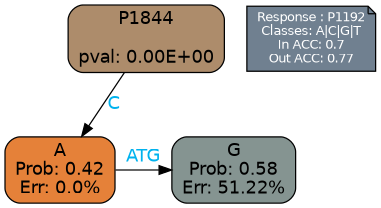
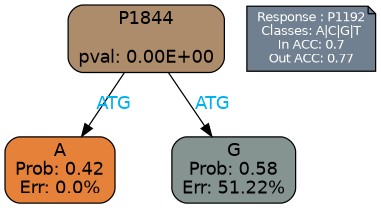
edge "P1844 pval: 0.00E+00" -> "A Prob: 0.42 Err: 0.0%": label "C" -> "ATG"
edge "A Prob: 0.42 Err: 0.0%" -> "G Prob: 0.58 Err: 51.22%": now "P1844 pval: 0.00E+00" -> "G Prob: 0.58 Err: 51.22%"
